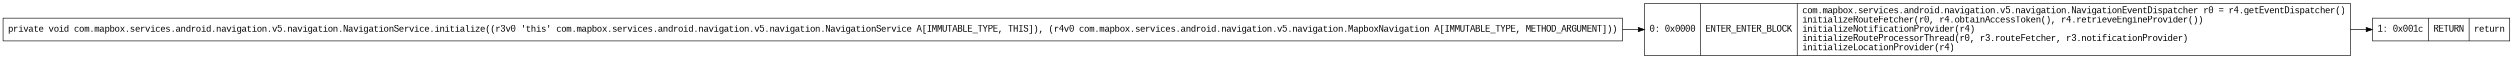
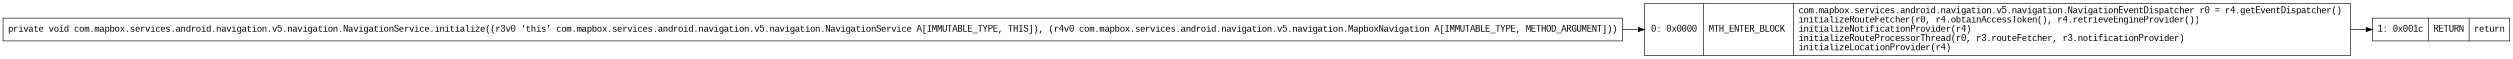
node "0: 0x0000": text "ENTER_ENTER_BLOCK" -> "MTH_ENTER_BLOCK"
